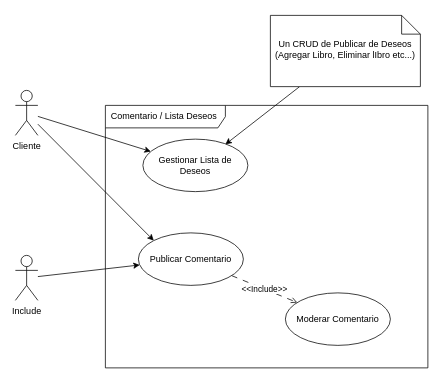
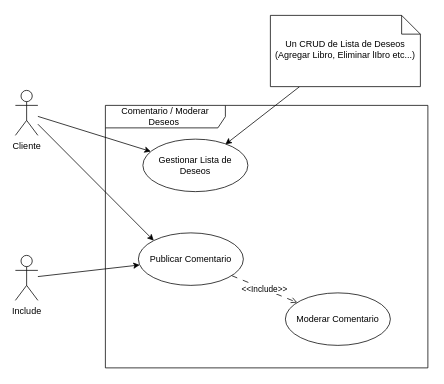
node "Un CRUD de Publicar de Deseos (Agregar Libro, Eliminar lIbro etc...)": label "Un CRUD de Publicar de Deseos (Agregar Libro, Eliminar lIbro etc...)" -> "Un CRUD de Lista de Deseos (Agregar Libro, Eliminar lIbro etc...)"
node "Comentario / Lista Deseos": label "Comentario / Lista Deseos" -> "Comentario / Moderar Deseos"
